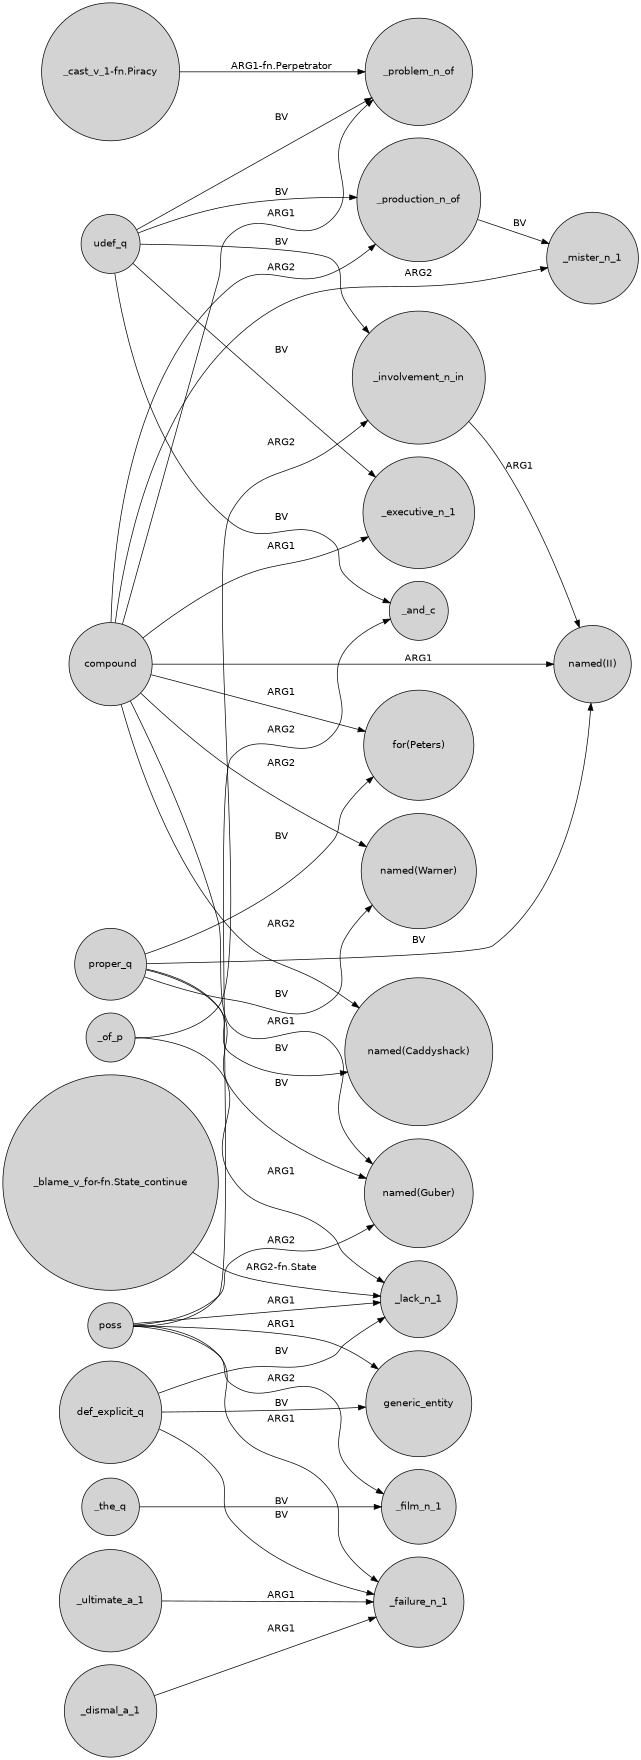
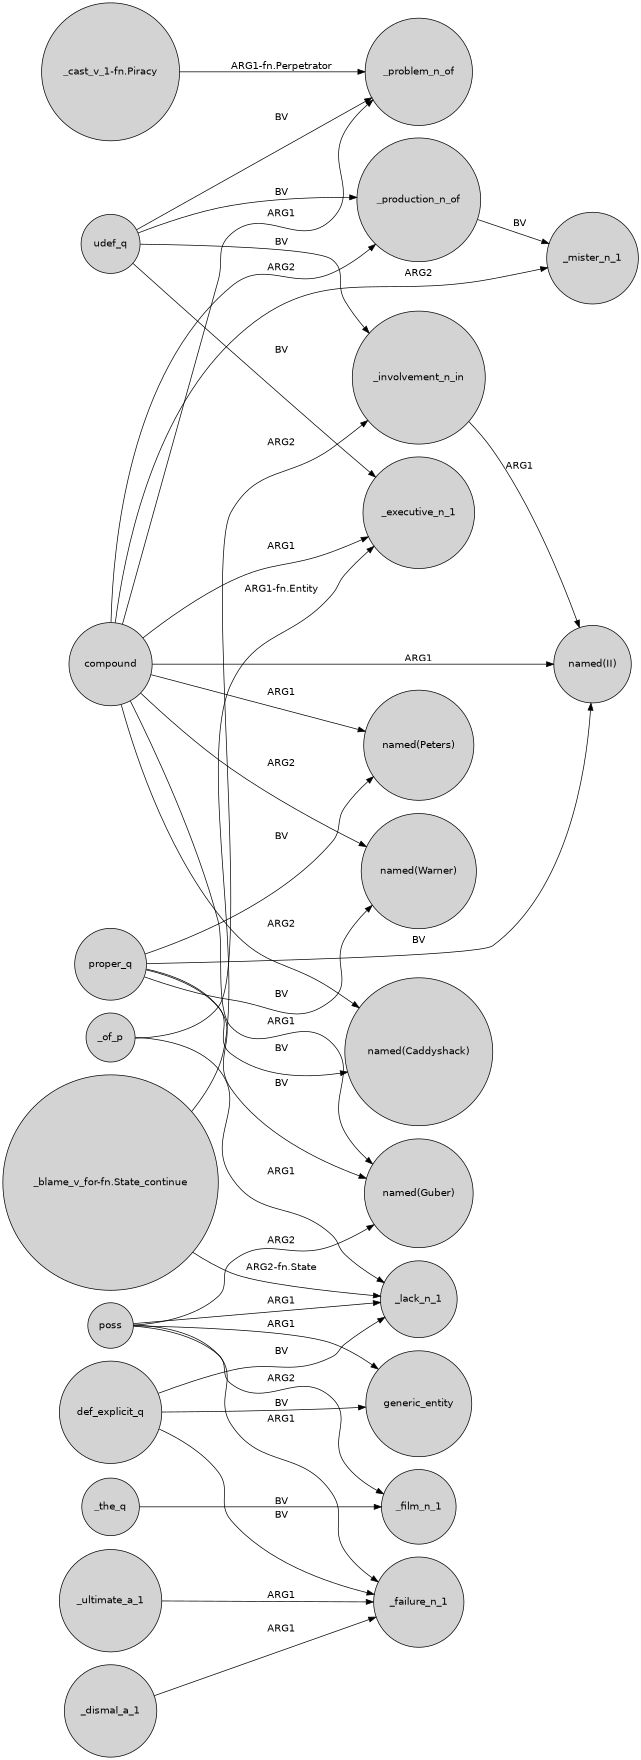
node "_and_c": removed
node "for(Peters)": label "for(Peters)" -> "named(Peters)"
edge "_blame_v_for-fn.State_continue" -> "_executive_n_1": added, label "ARG1-fn.Entity"
